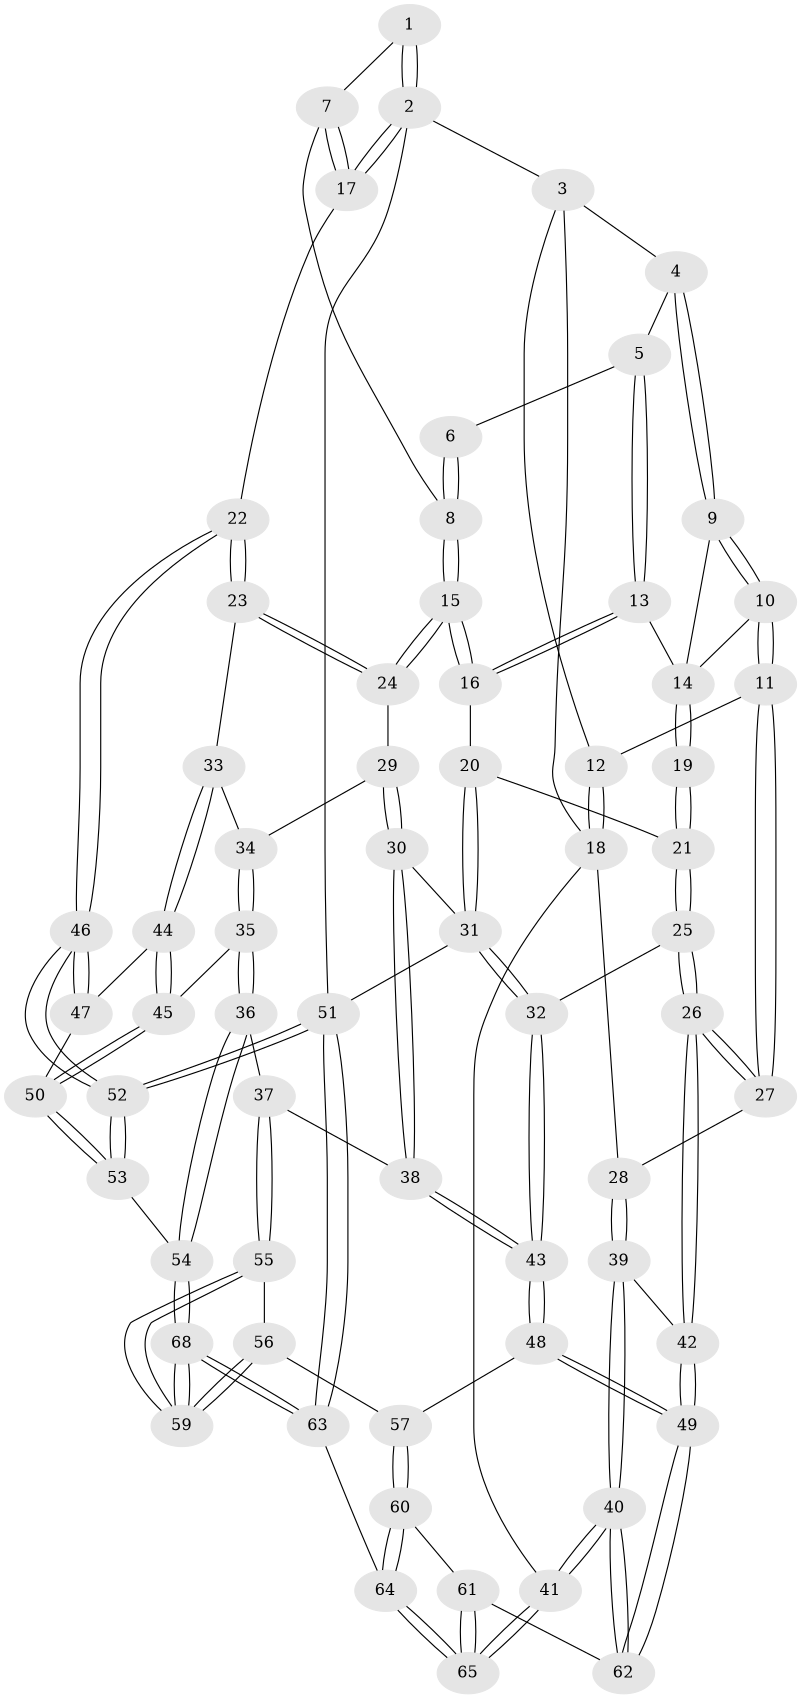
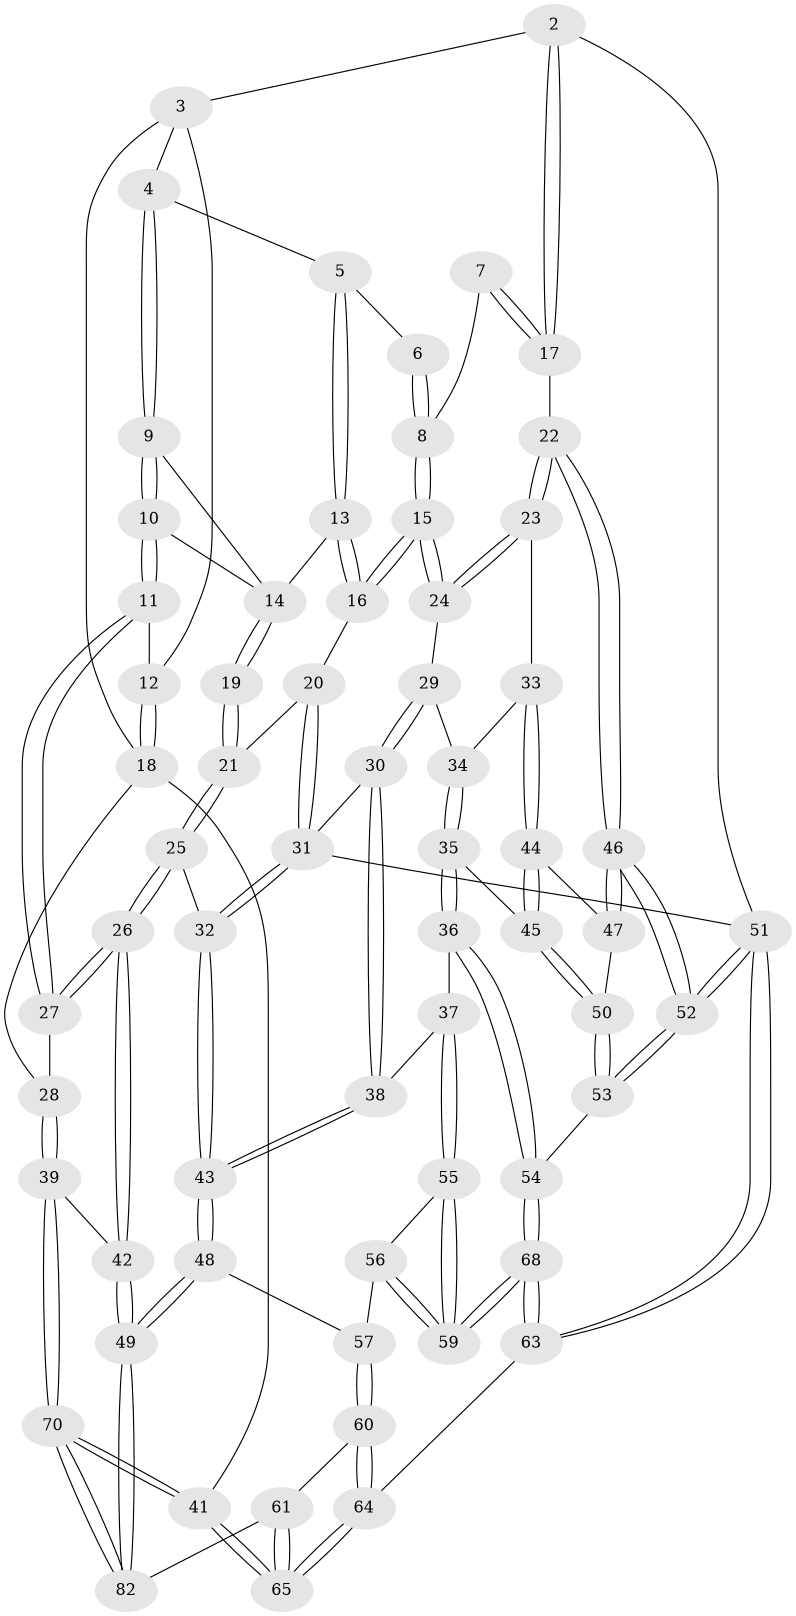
node "1": removed
node "40": label "40" -> "70"
node "62": label "62" -> "82"
